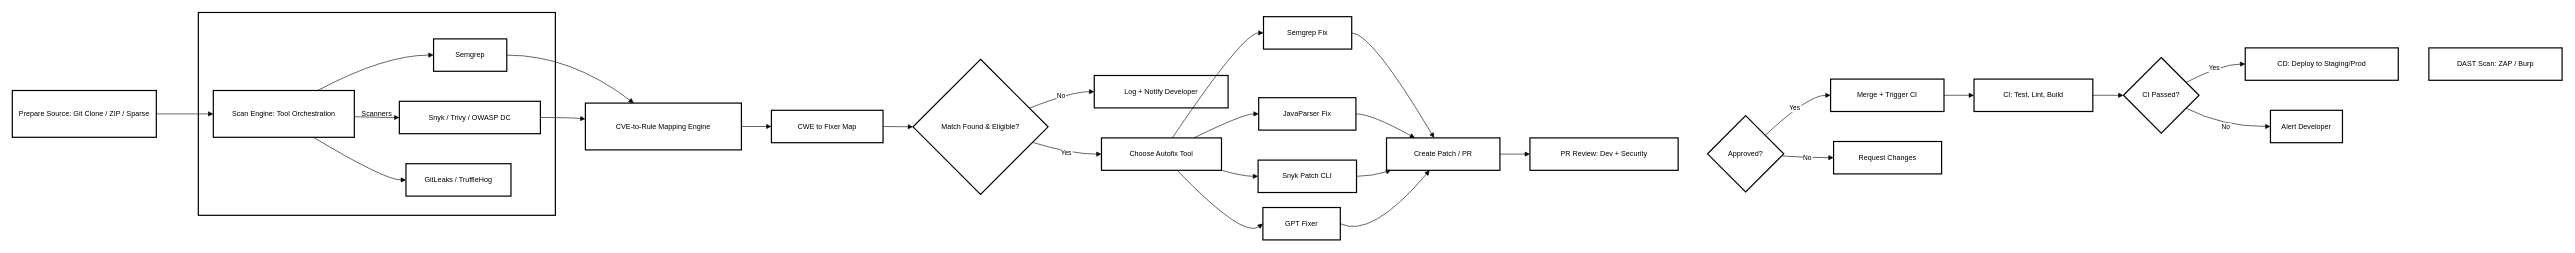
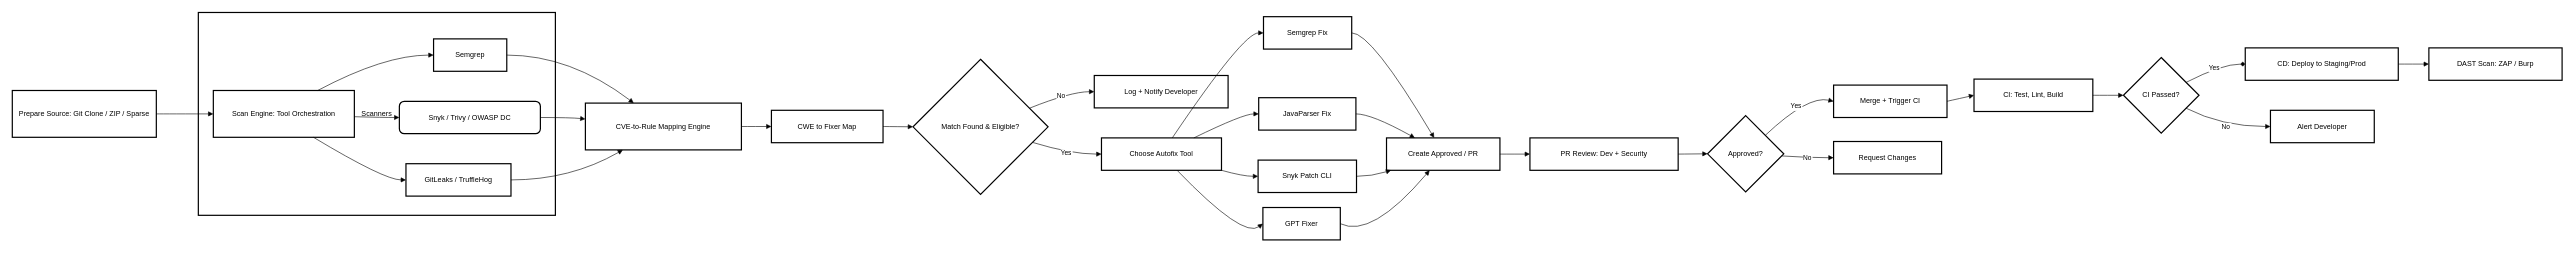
edge "CI Passed?" -> "CD: Deploy to Staging/Prod": arrowhead block -> diamond
edge "CD: Deploy to Staging/Prod" -> "DAST Scan: ZAP / Burp": added
node "Merge + Trigger CI": moved (1887, 95) -> (1890, 101)
node "Snyk / Trivy / OWASP DC": shape rectangle -> rounded rectangle
node "Alert Developer": size 72x32 -> 104x32
node "Create Patch / PR": label "Create Patch / PR" -> "Create Approved / PR"
edge "PR Review: Dev + Security" -> "Approved?": added
edge "GitLeaks / TruffleHog" -> "CVE-to-Rule Mapping Engine": added
